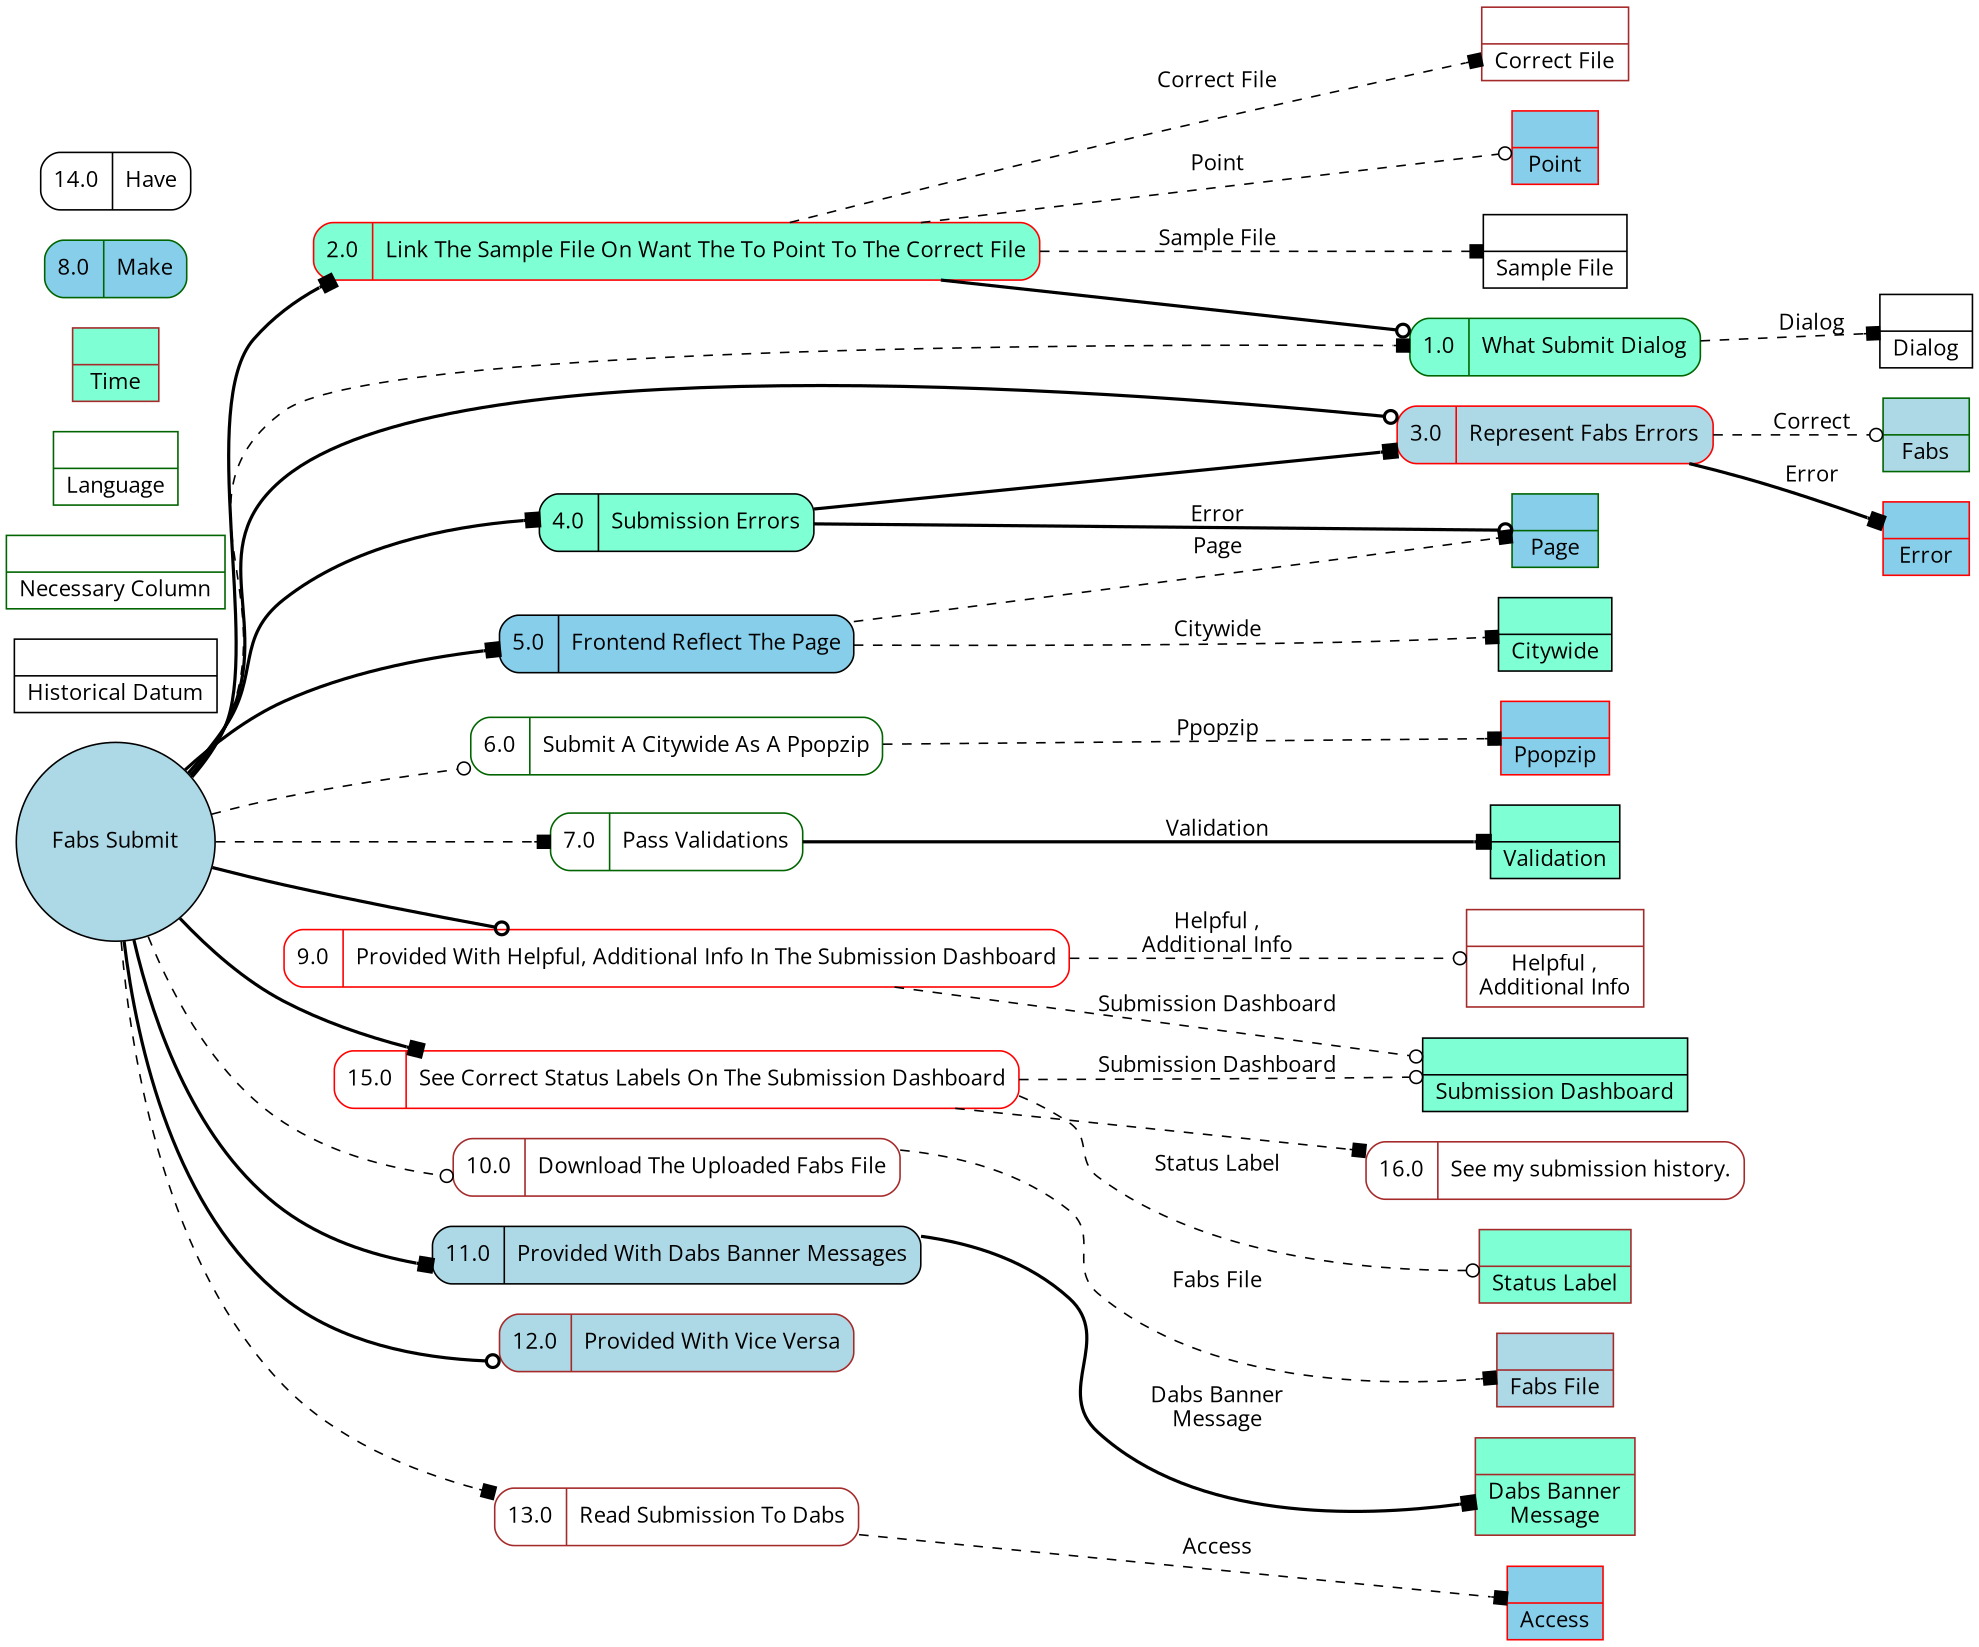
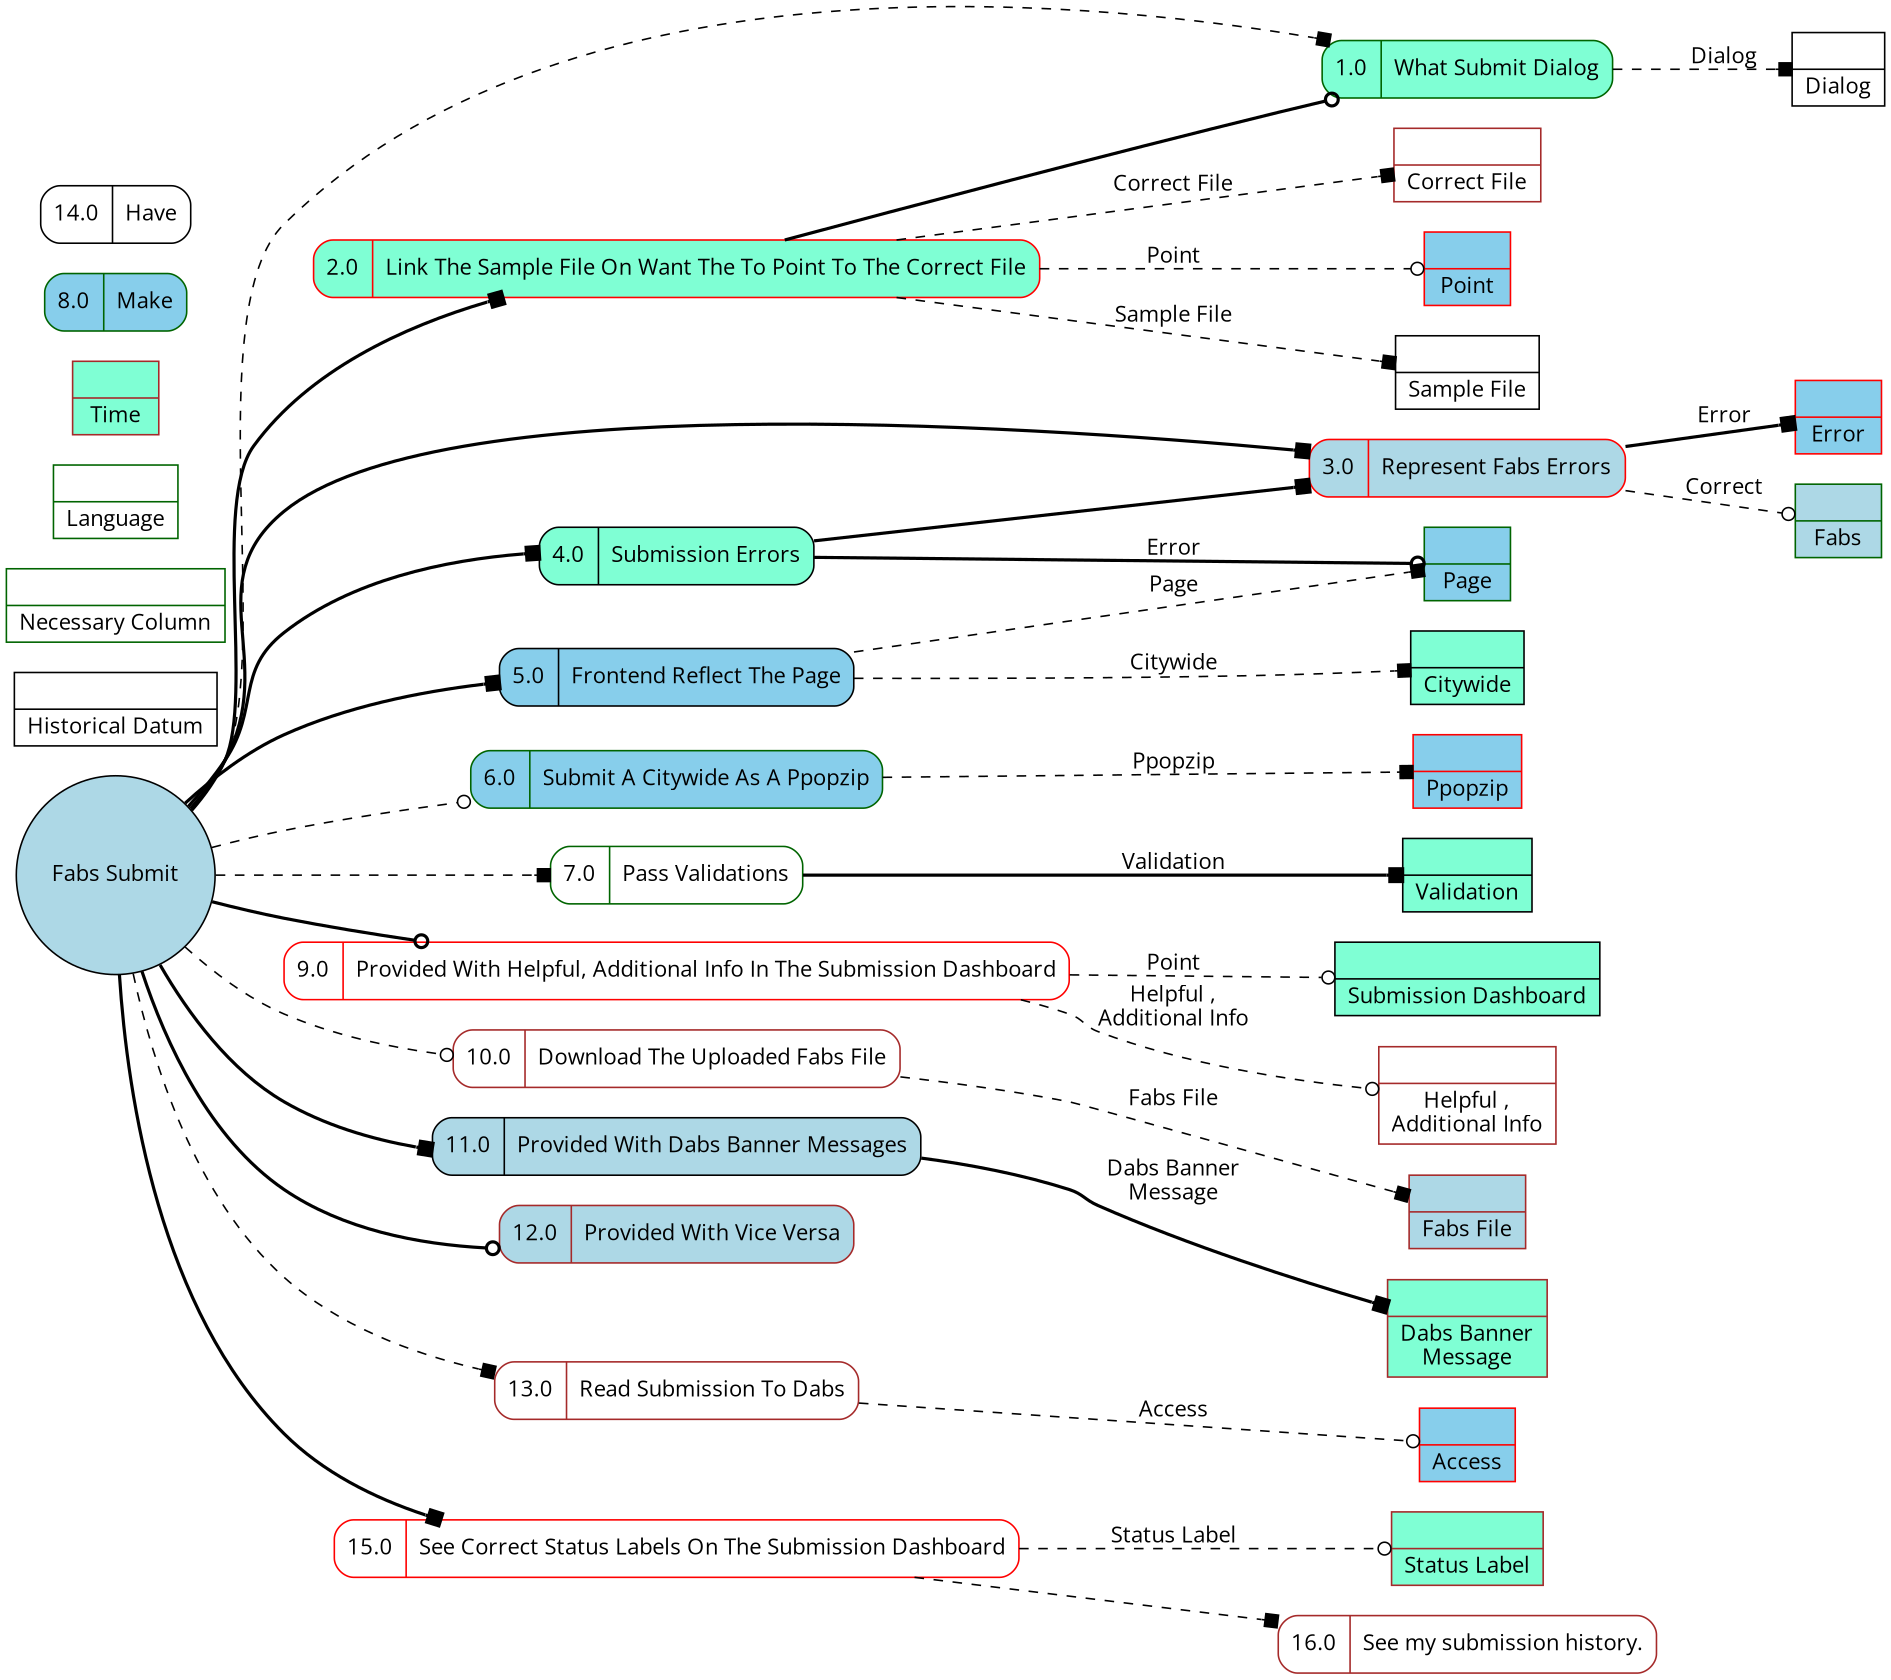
edge "Fabs Submit" -> "3.0": arrowhead odot -> box
node "6.0": fillcolor white -> skyblue
edge "9.0" -> "Submission Dashboard": label "Submission Dashboard" -> "Point"
edge "15.0" -> "Submission Dashboard": removed, label "Submission Dashboard"
edge "13.0" -> "Access": arrowhead box -> odot
